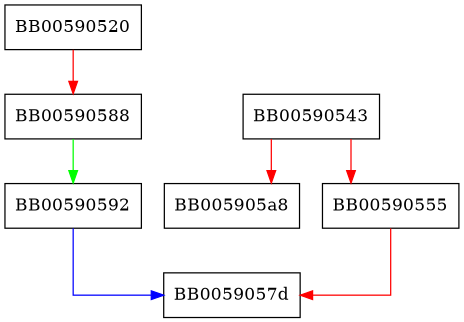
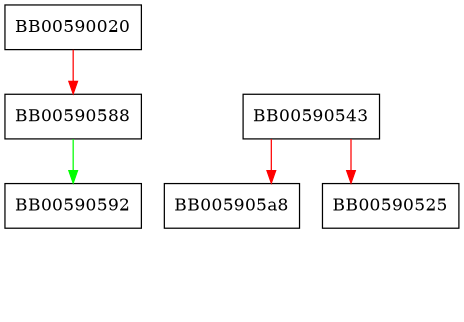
node "BB00590520": label "BB00590520" -> "BB00590020"
node "BB00590555": label "BB00590555" -> "BB00590525"
node "BB0059057d": removed
